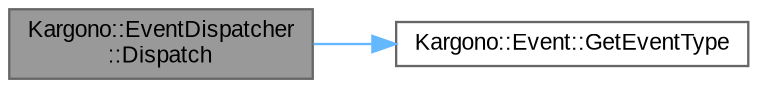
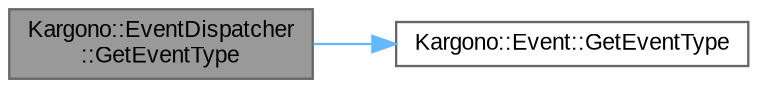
node "Kargono::EventDispatcher ::Dispatch": label "Kargono::EventDispatcher ::Dispatch" -> "Kargono::EventDispatcher ::GetEventType"
